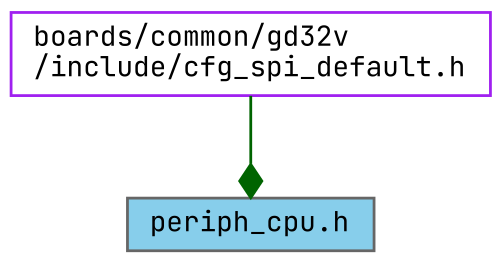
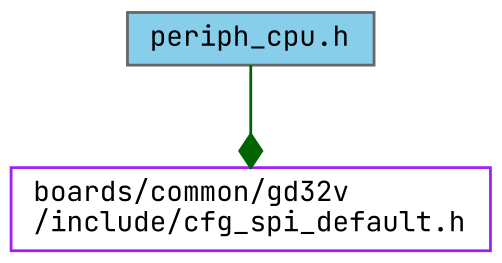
edge "boards/common/gd32v /include/cfg_spi_default.h" -> "periph_cpu.h": reversed
